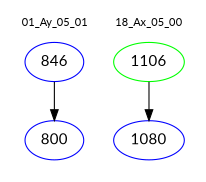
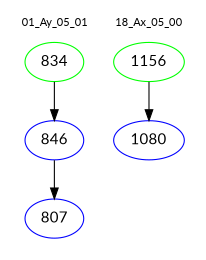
node "834": added
node "1106": label "1106" -> "1156"
node "800": label "800" -> "807"
